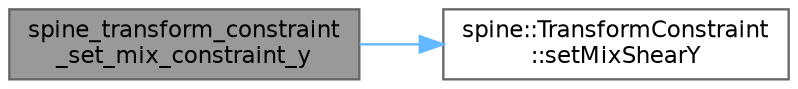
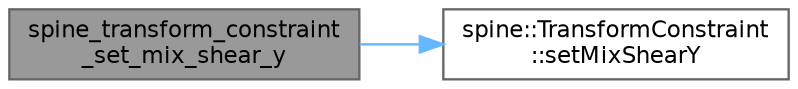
node "spine_transform_constraint _set_mix_constraint_y": label "spine_transform_constraint _set_mix_constraint_y" -> "spine_transform_constraint _set_mix_shear_y"
